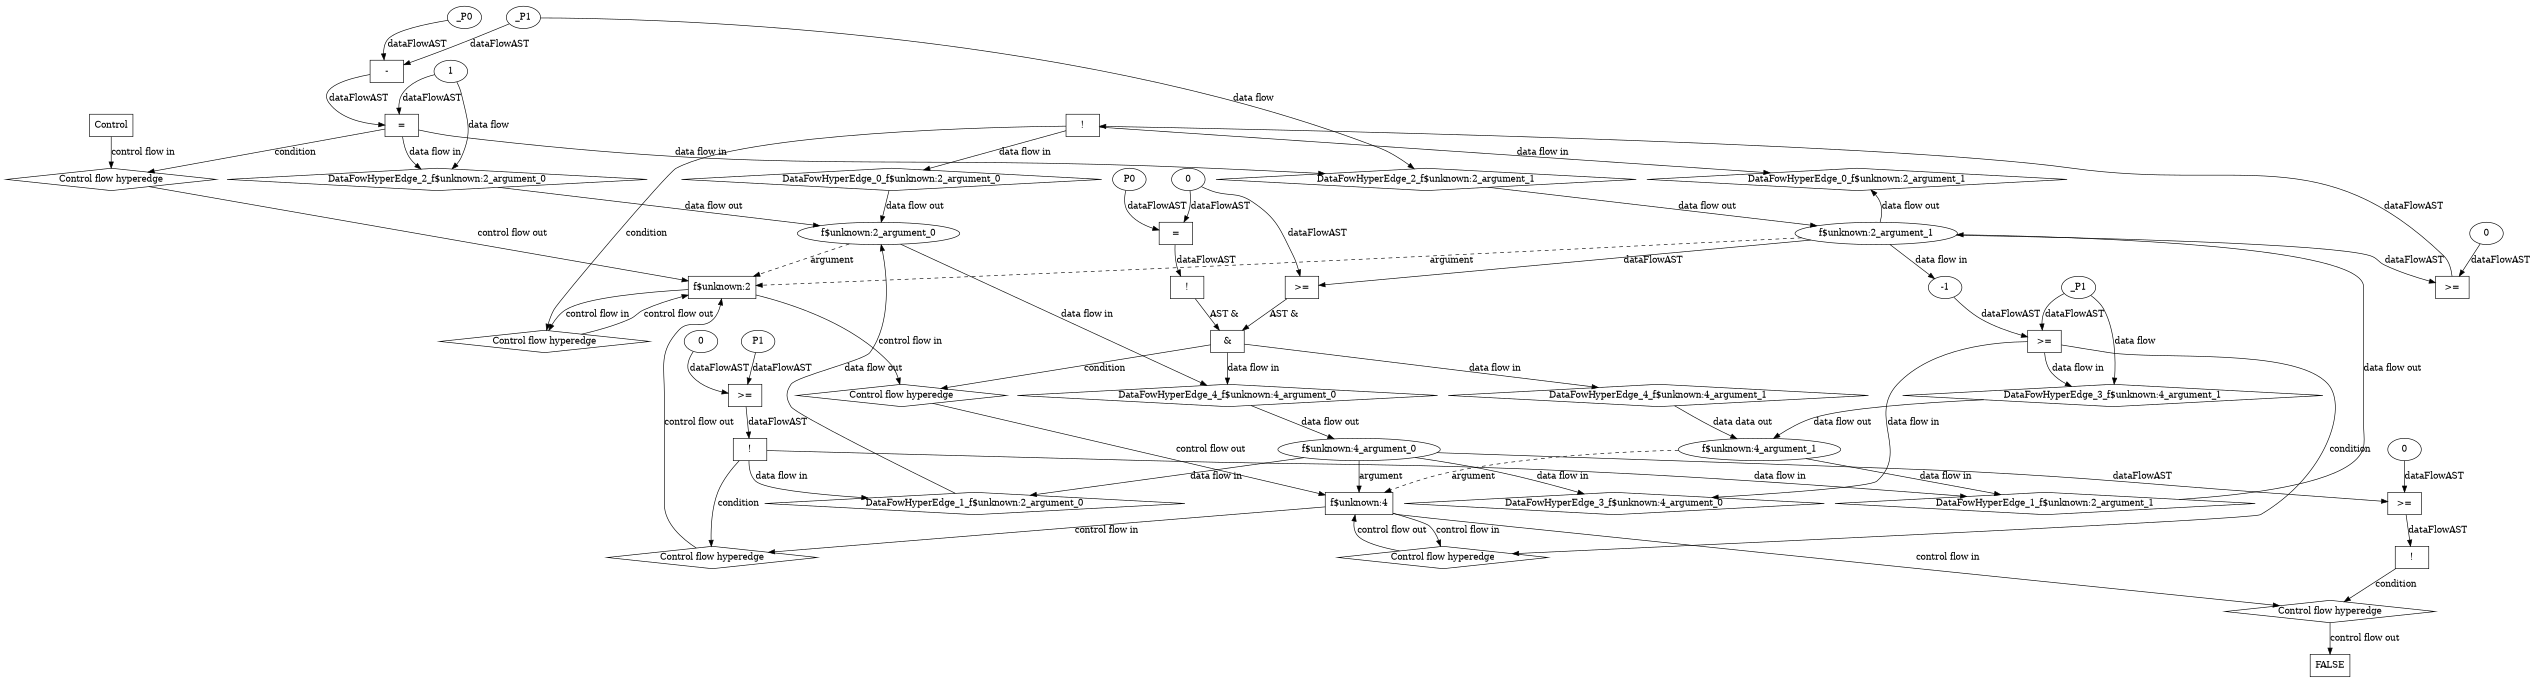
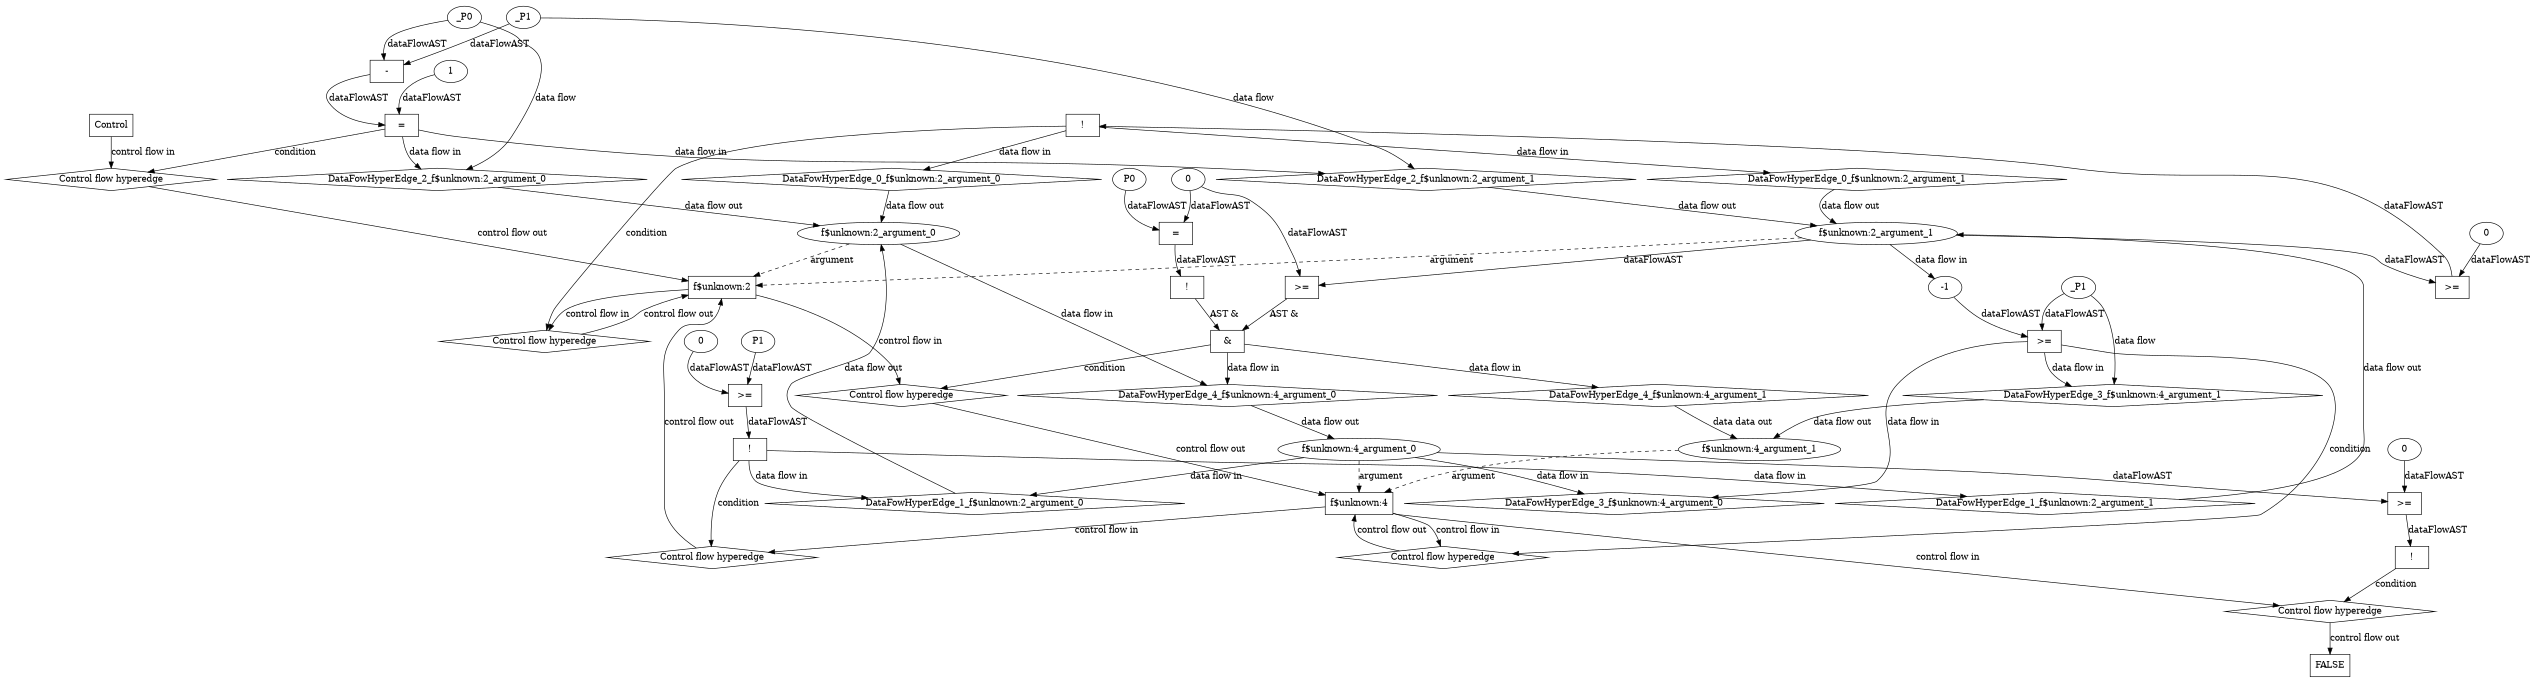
edge "1" -> "DataFowHyperEdge_2_f$unknown:2_argument_0": now "_P0" -> "DataFowHyperEdge_2_f$unknown:2_argument_0"
edge "f$unknown:2_argument_1" -> "DataFowHyperEdge_0_f$unknown:2_argument_1": reversed
edge "f$unknown:4_argument_0" -> "f$unknown:4": style solid -> dashed
edge "f$unknown:4_argument_1" -> "DataFowHyperEdge_1_f$unknown:2_argument_1": removed, label "data flow in"
